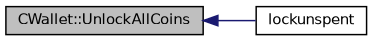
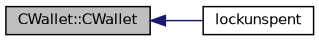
node "CWallet::UnlockAllCoins": label "CWallet::UnlockAllCoins" -> "CWallet::CWallet"
